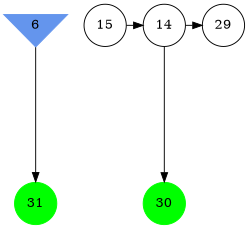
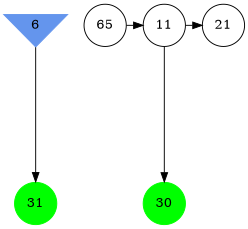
node "15": label "15" -> "65"
node "14": label "14" -> "11"
node "29": label "29" -> "21"
